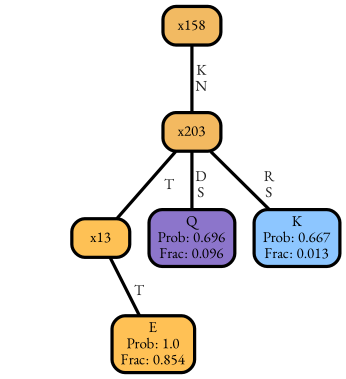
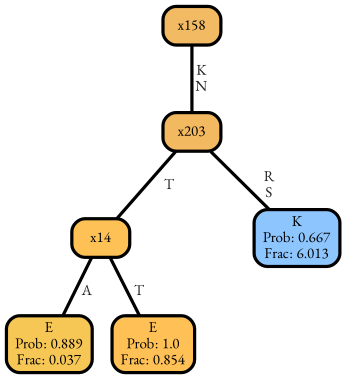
node "x13": label "x13" -> "x14"
node "Q Prob: 0.696 Frac: 0.096": removed
node "K Prob: 0.667 Frac: 0.013": label "K Prob: 0.667 Frac: 0.013" -> "K Prob: 0.667 Frac: 6.013"
node "E Prob: 0.889 Frac: 0.037": added
